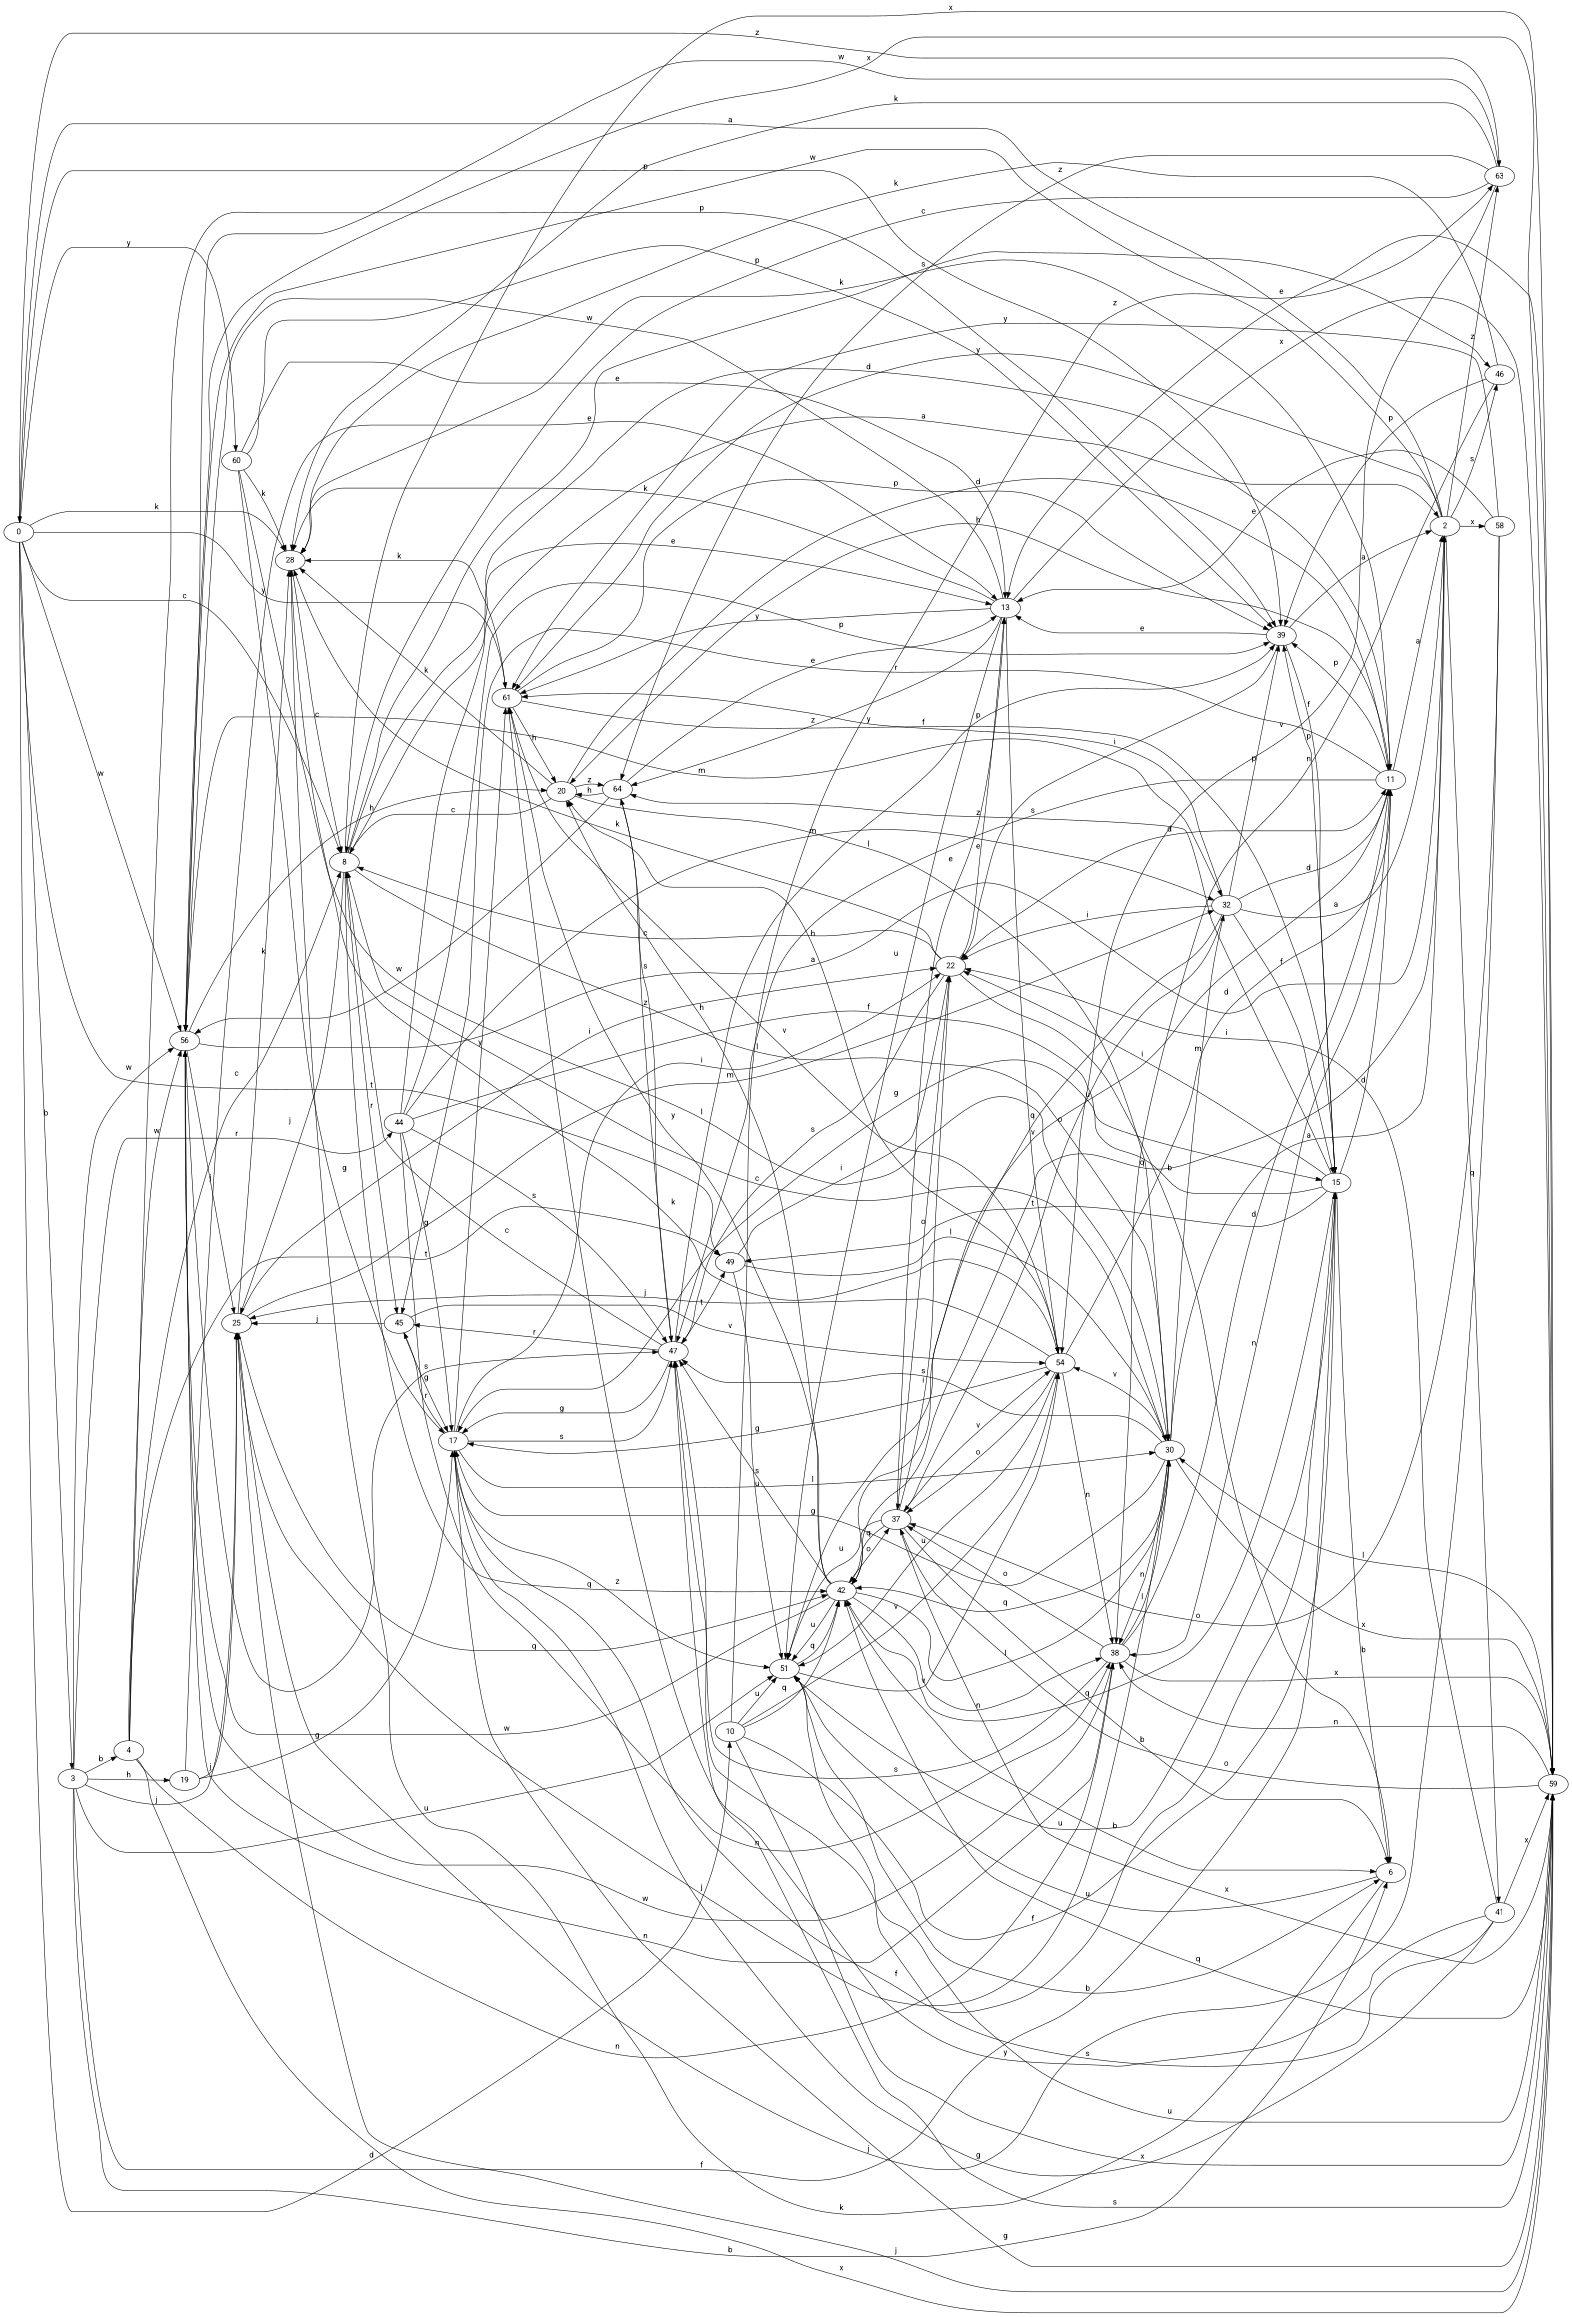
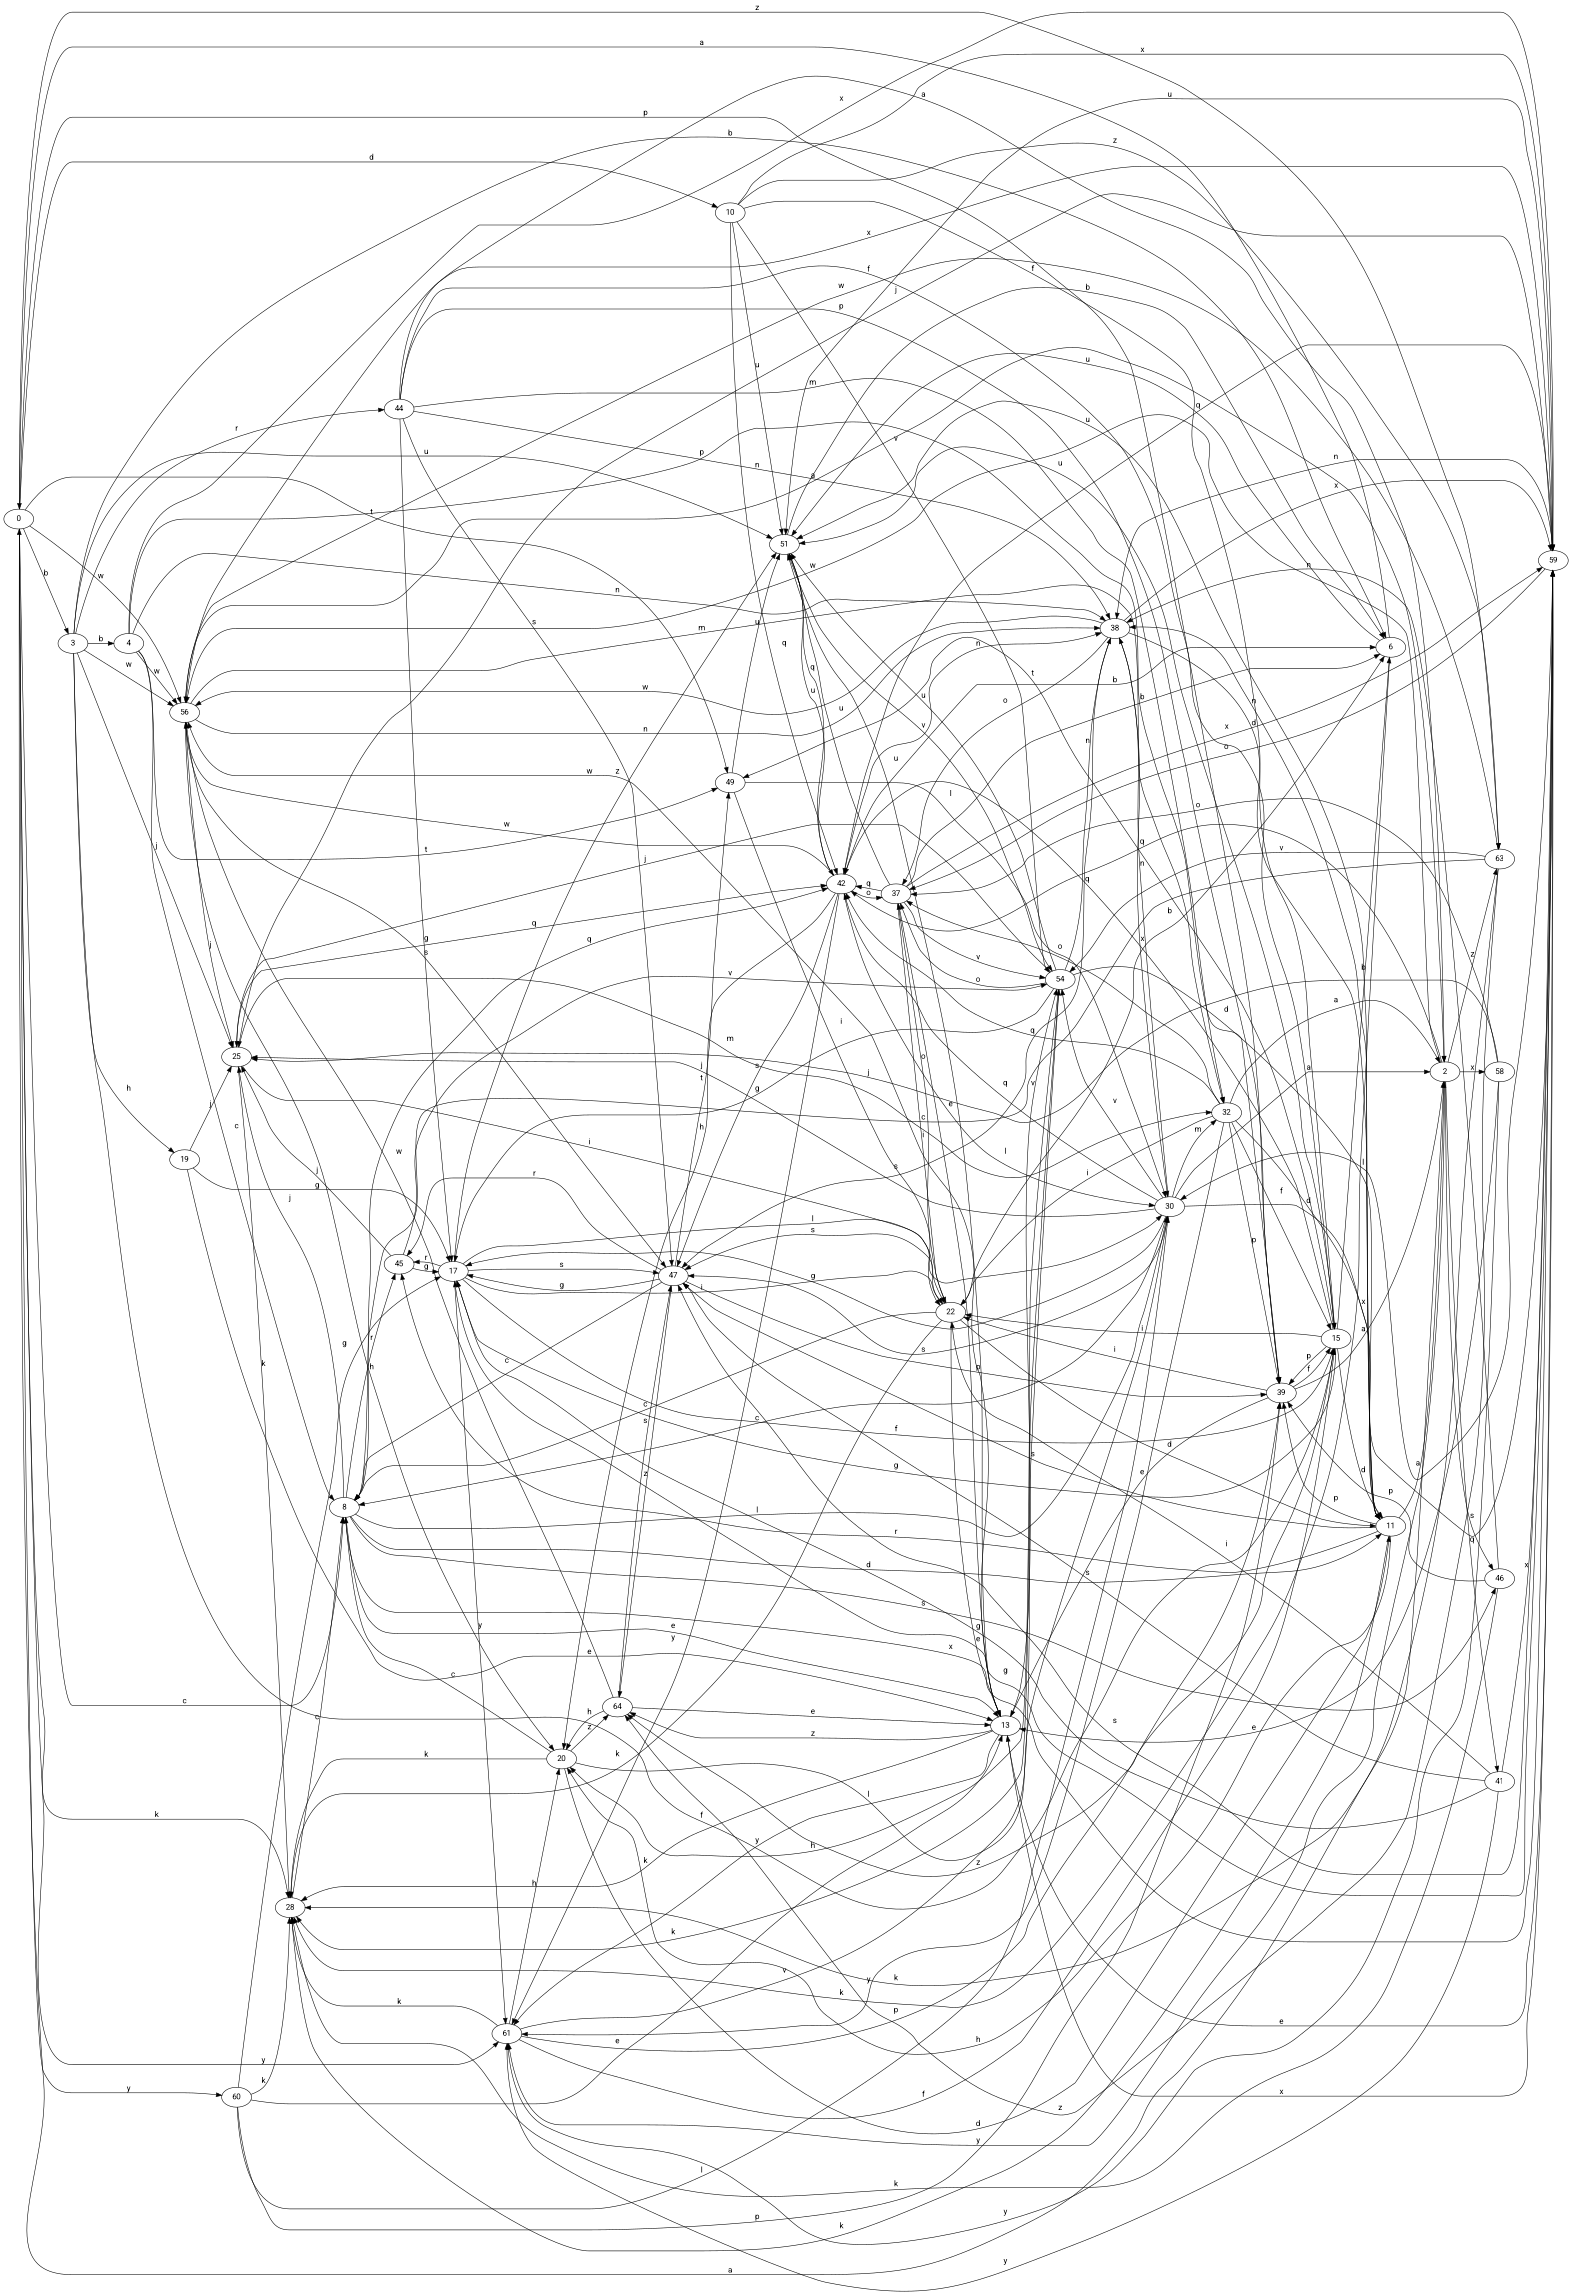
edge "6" -> "0": added, label "a"
edge "38" -> "30": label "l" -> "x"
